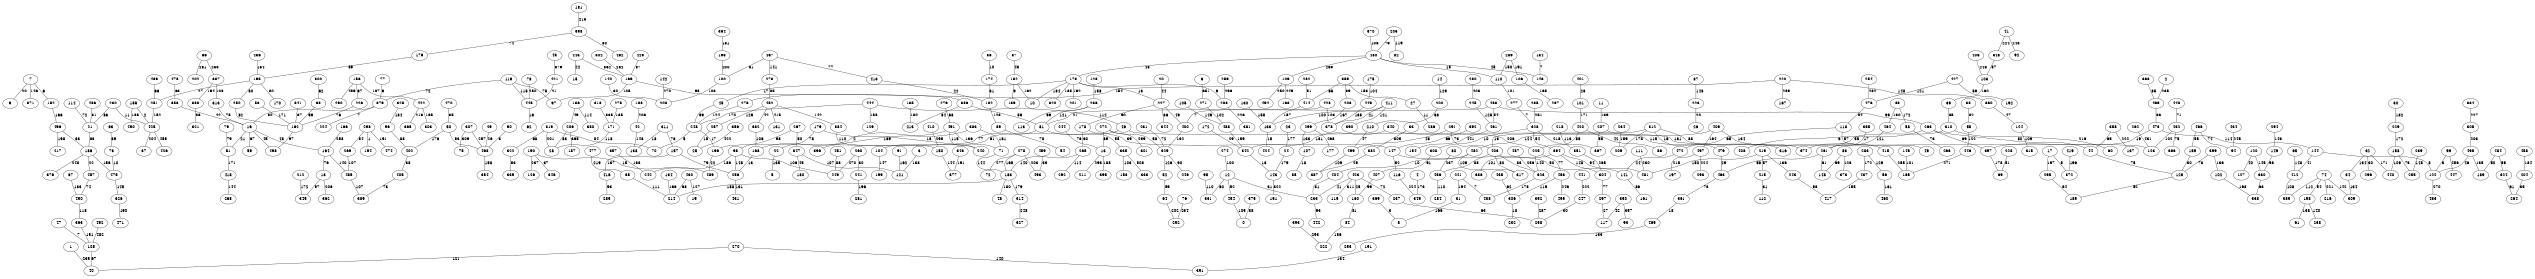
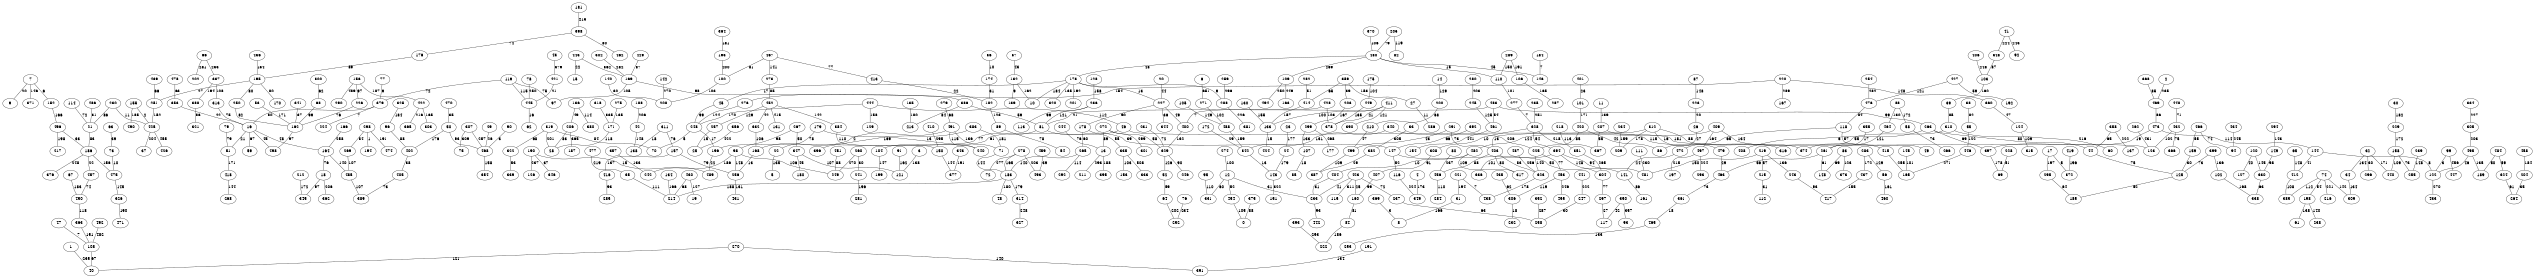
edge "26" -- "86": added, label "27"
